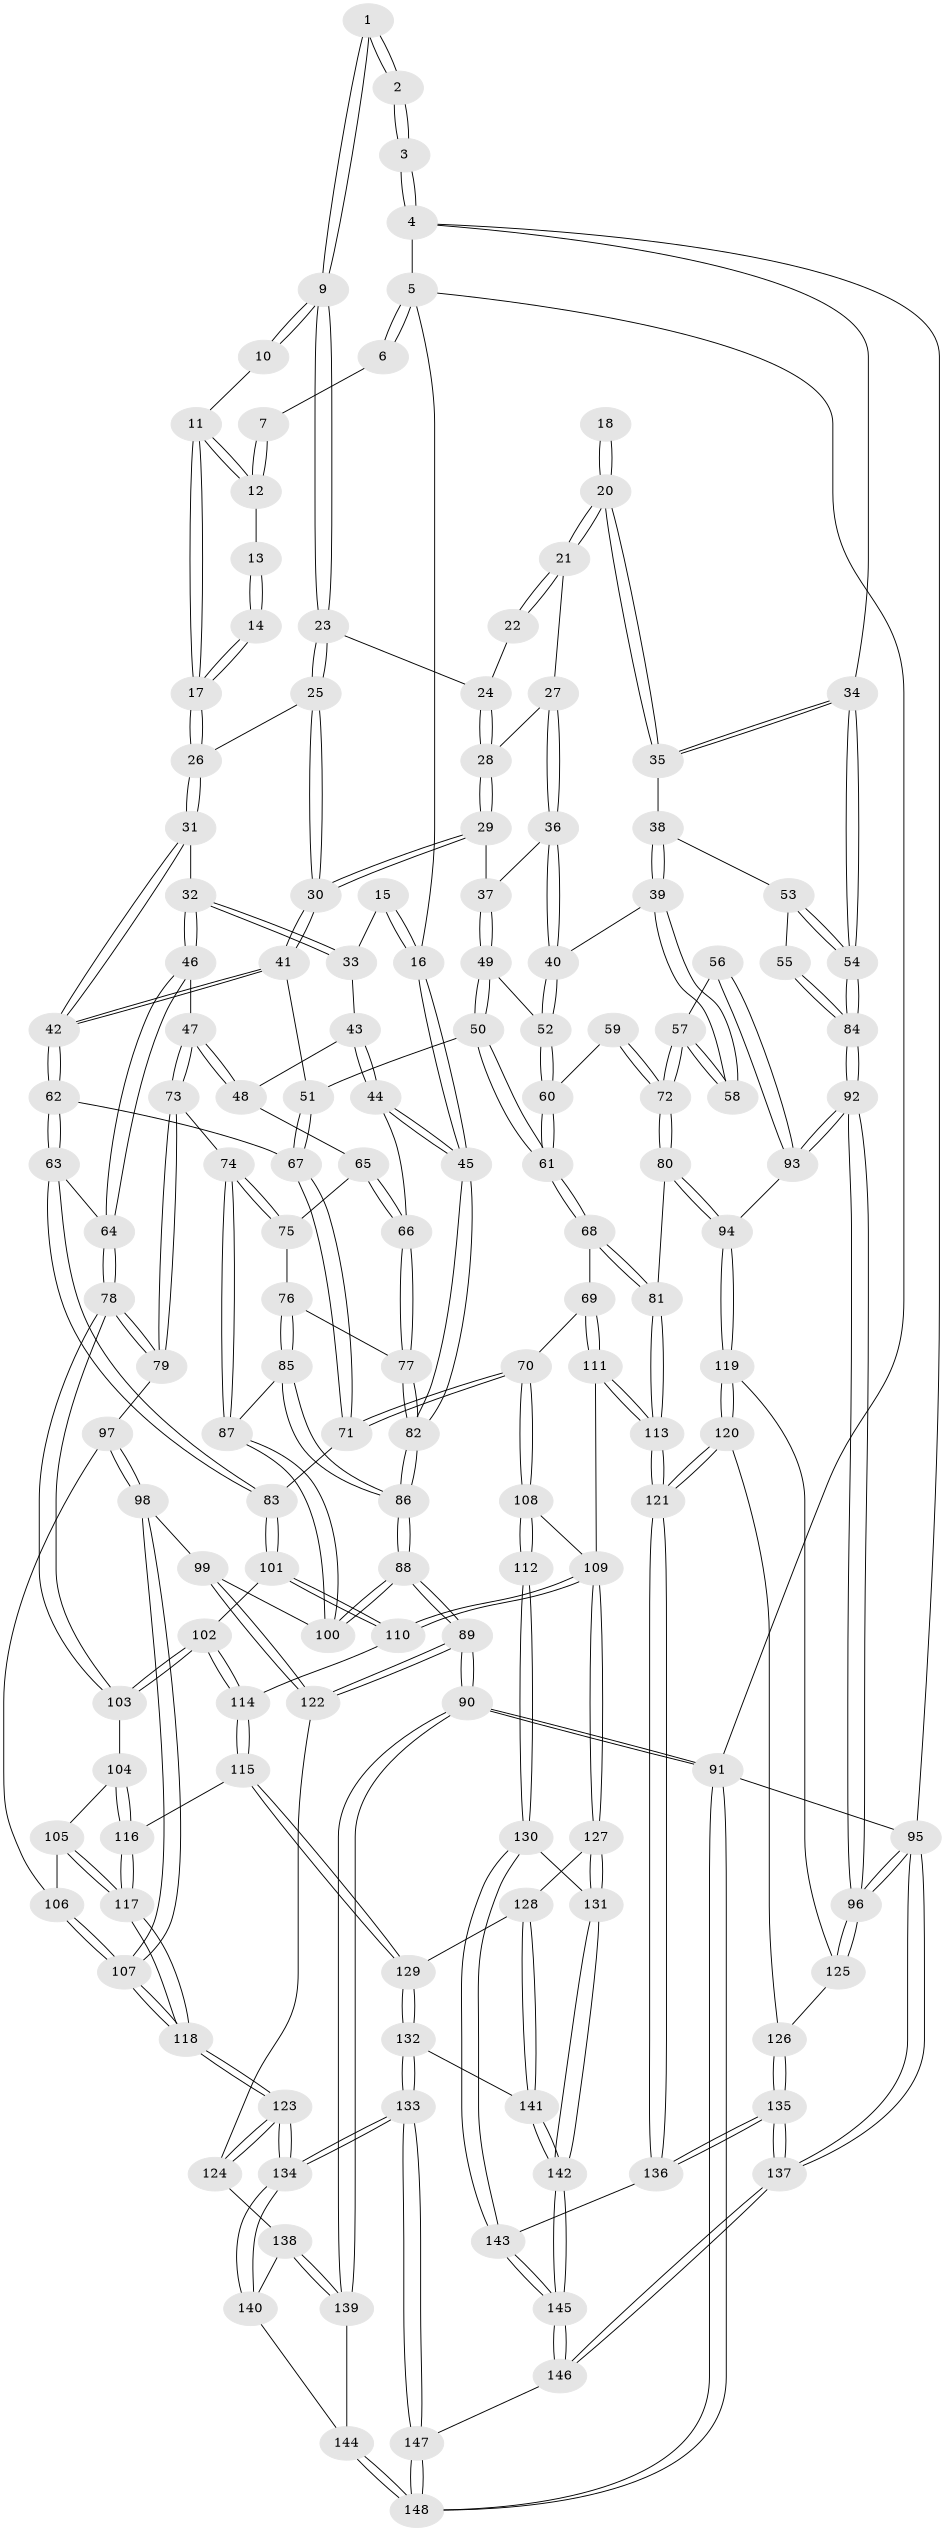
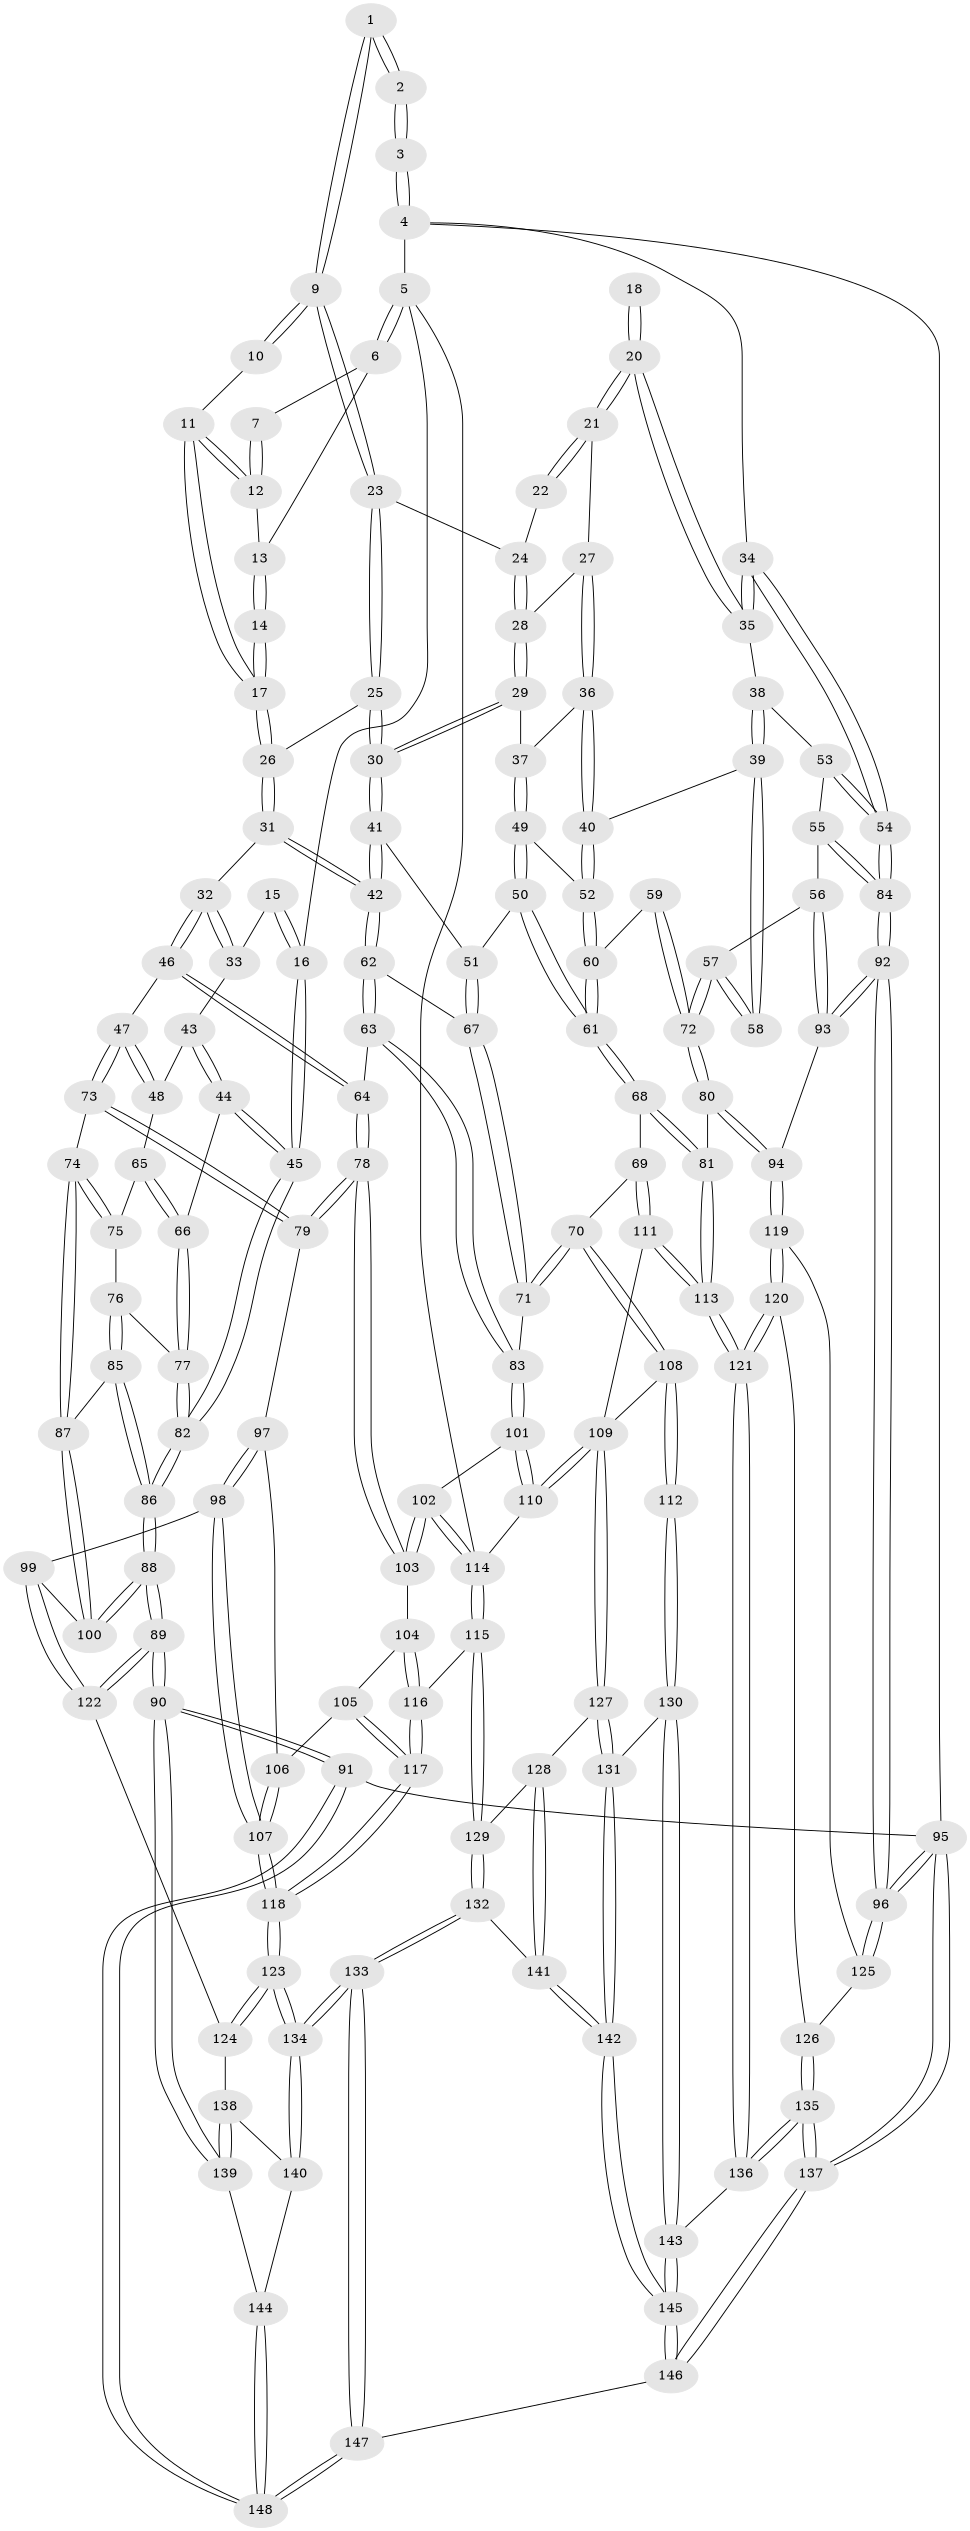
edge "6" -- "13": added
edge "55" -- "56": added
edge "5" -- "91": now "5" -- "114"
